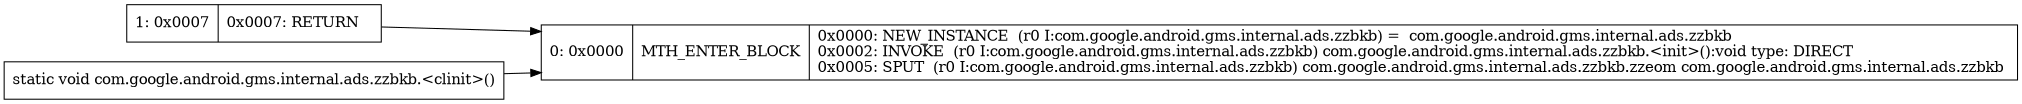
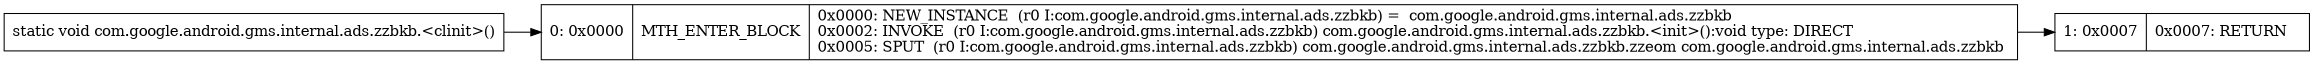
edge "1: 0x0007" -> "0: 0x0000": reversed
